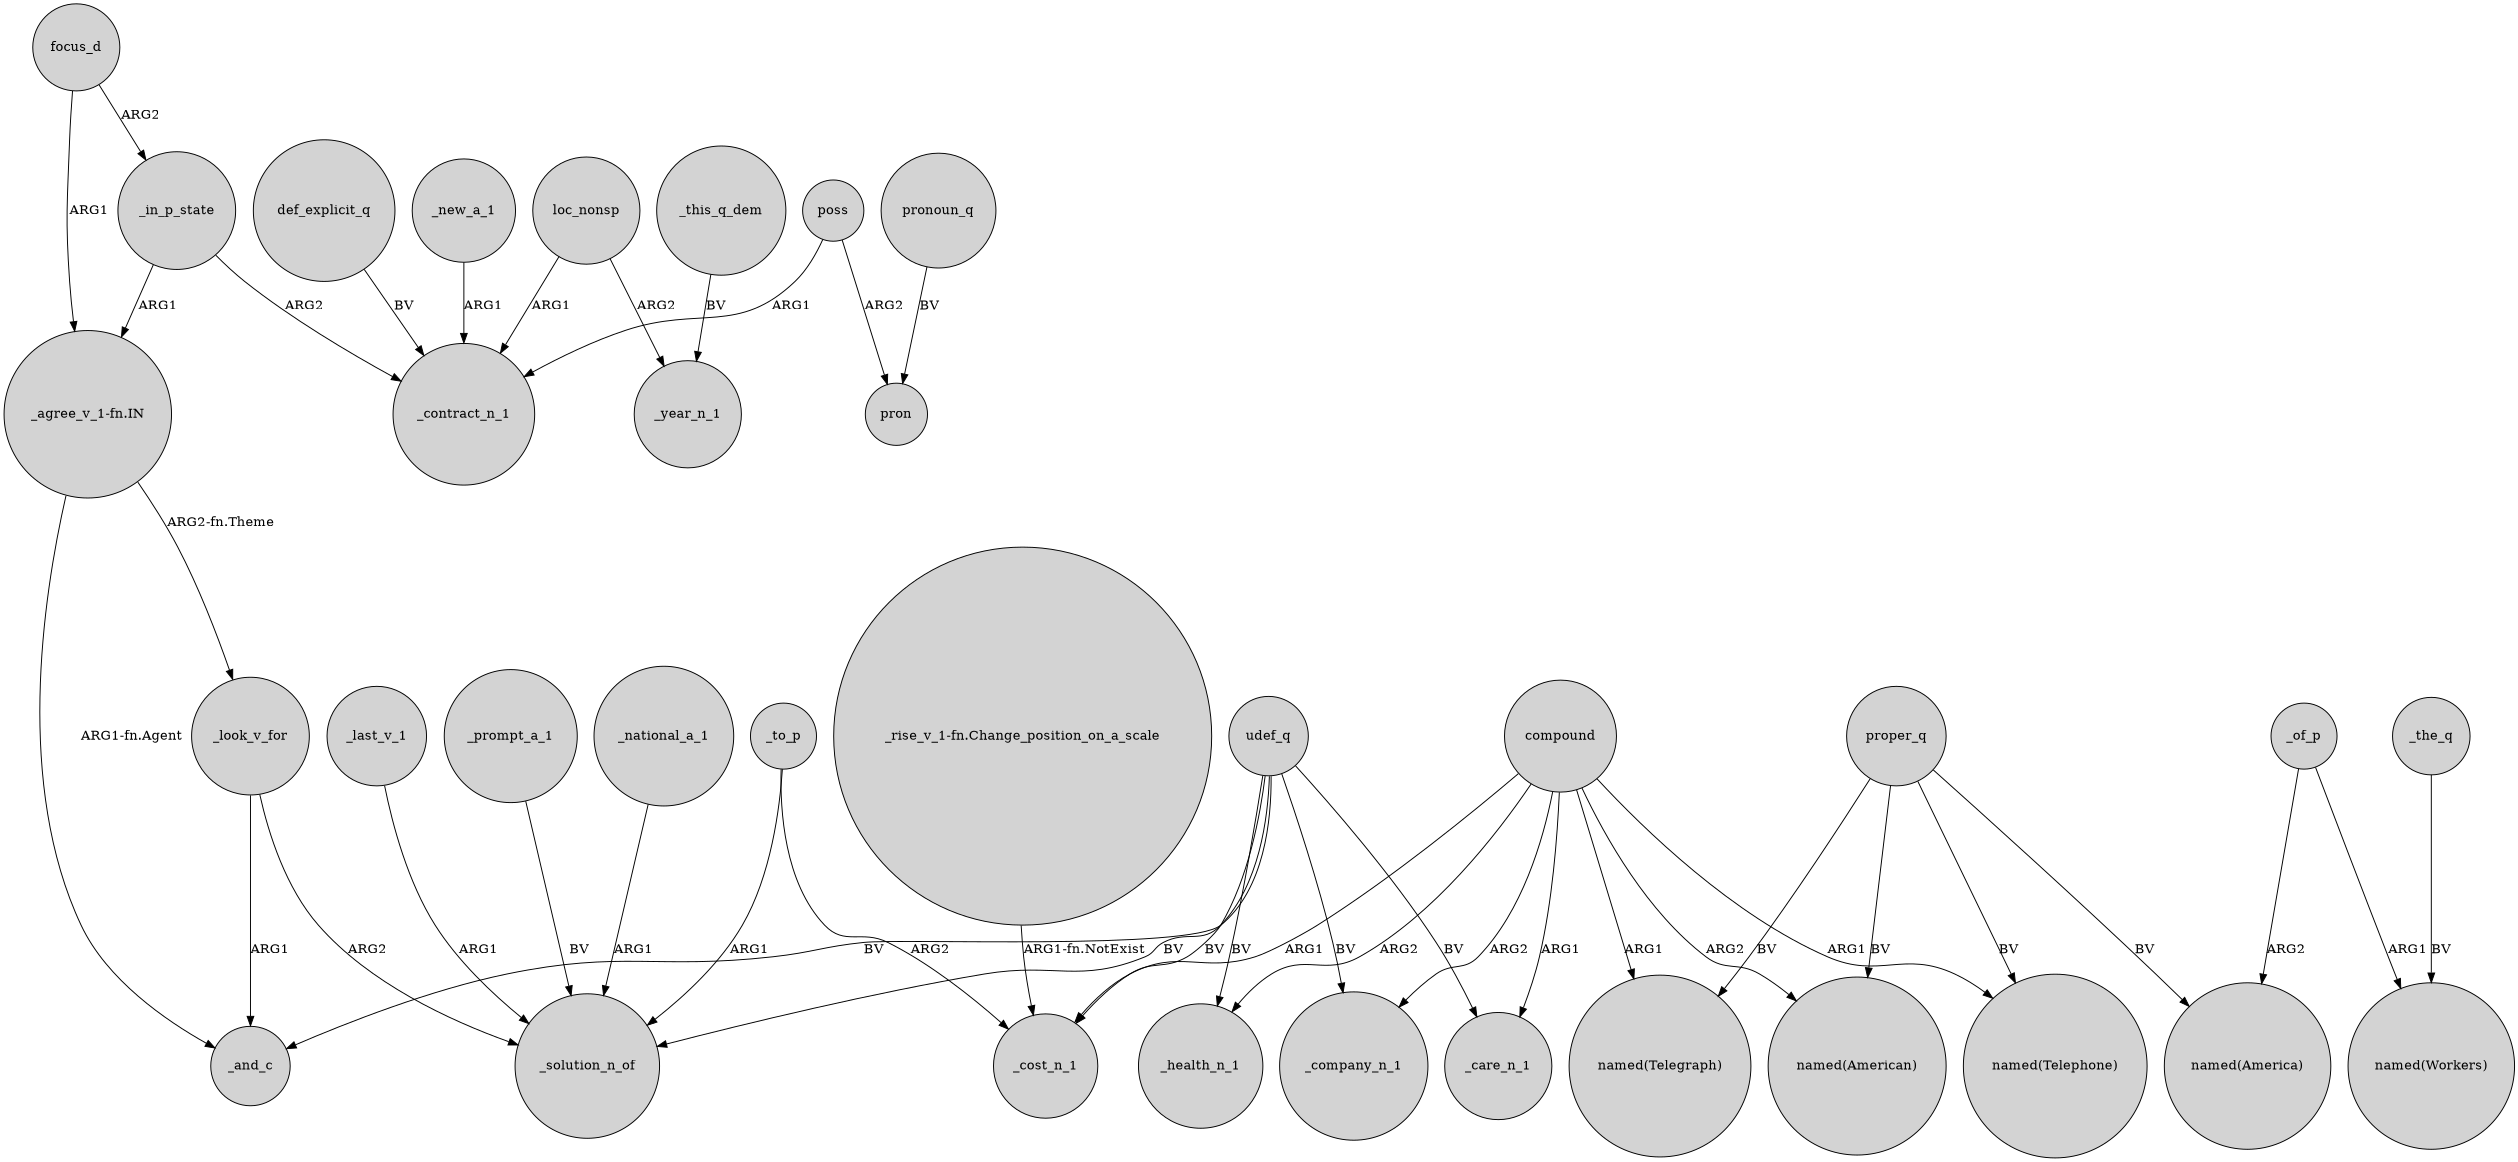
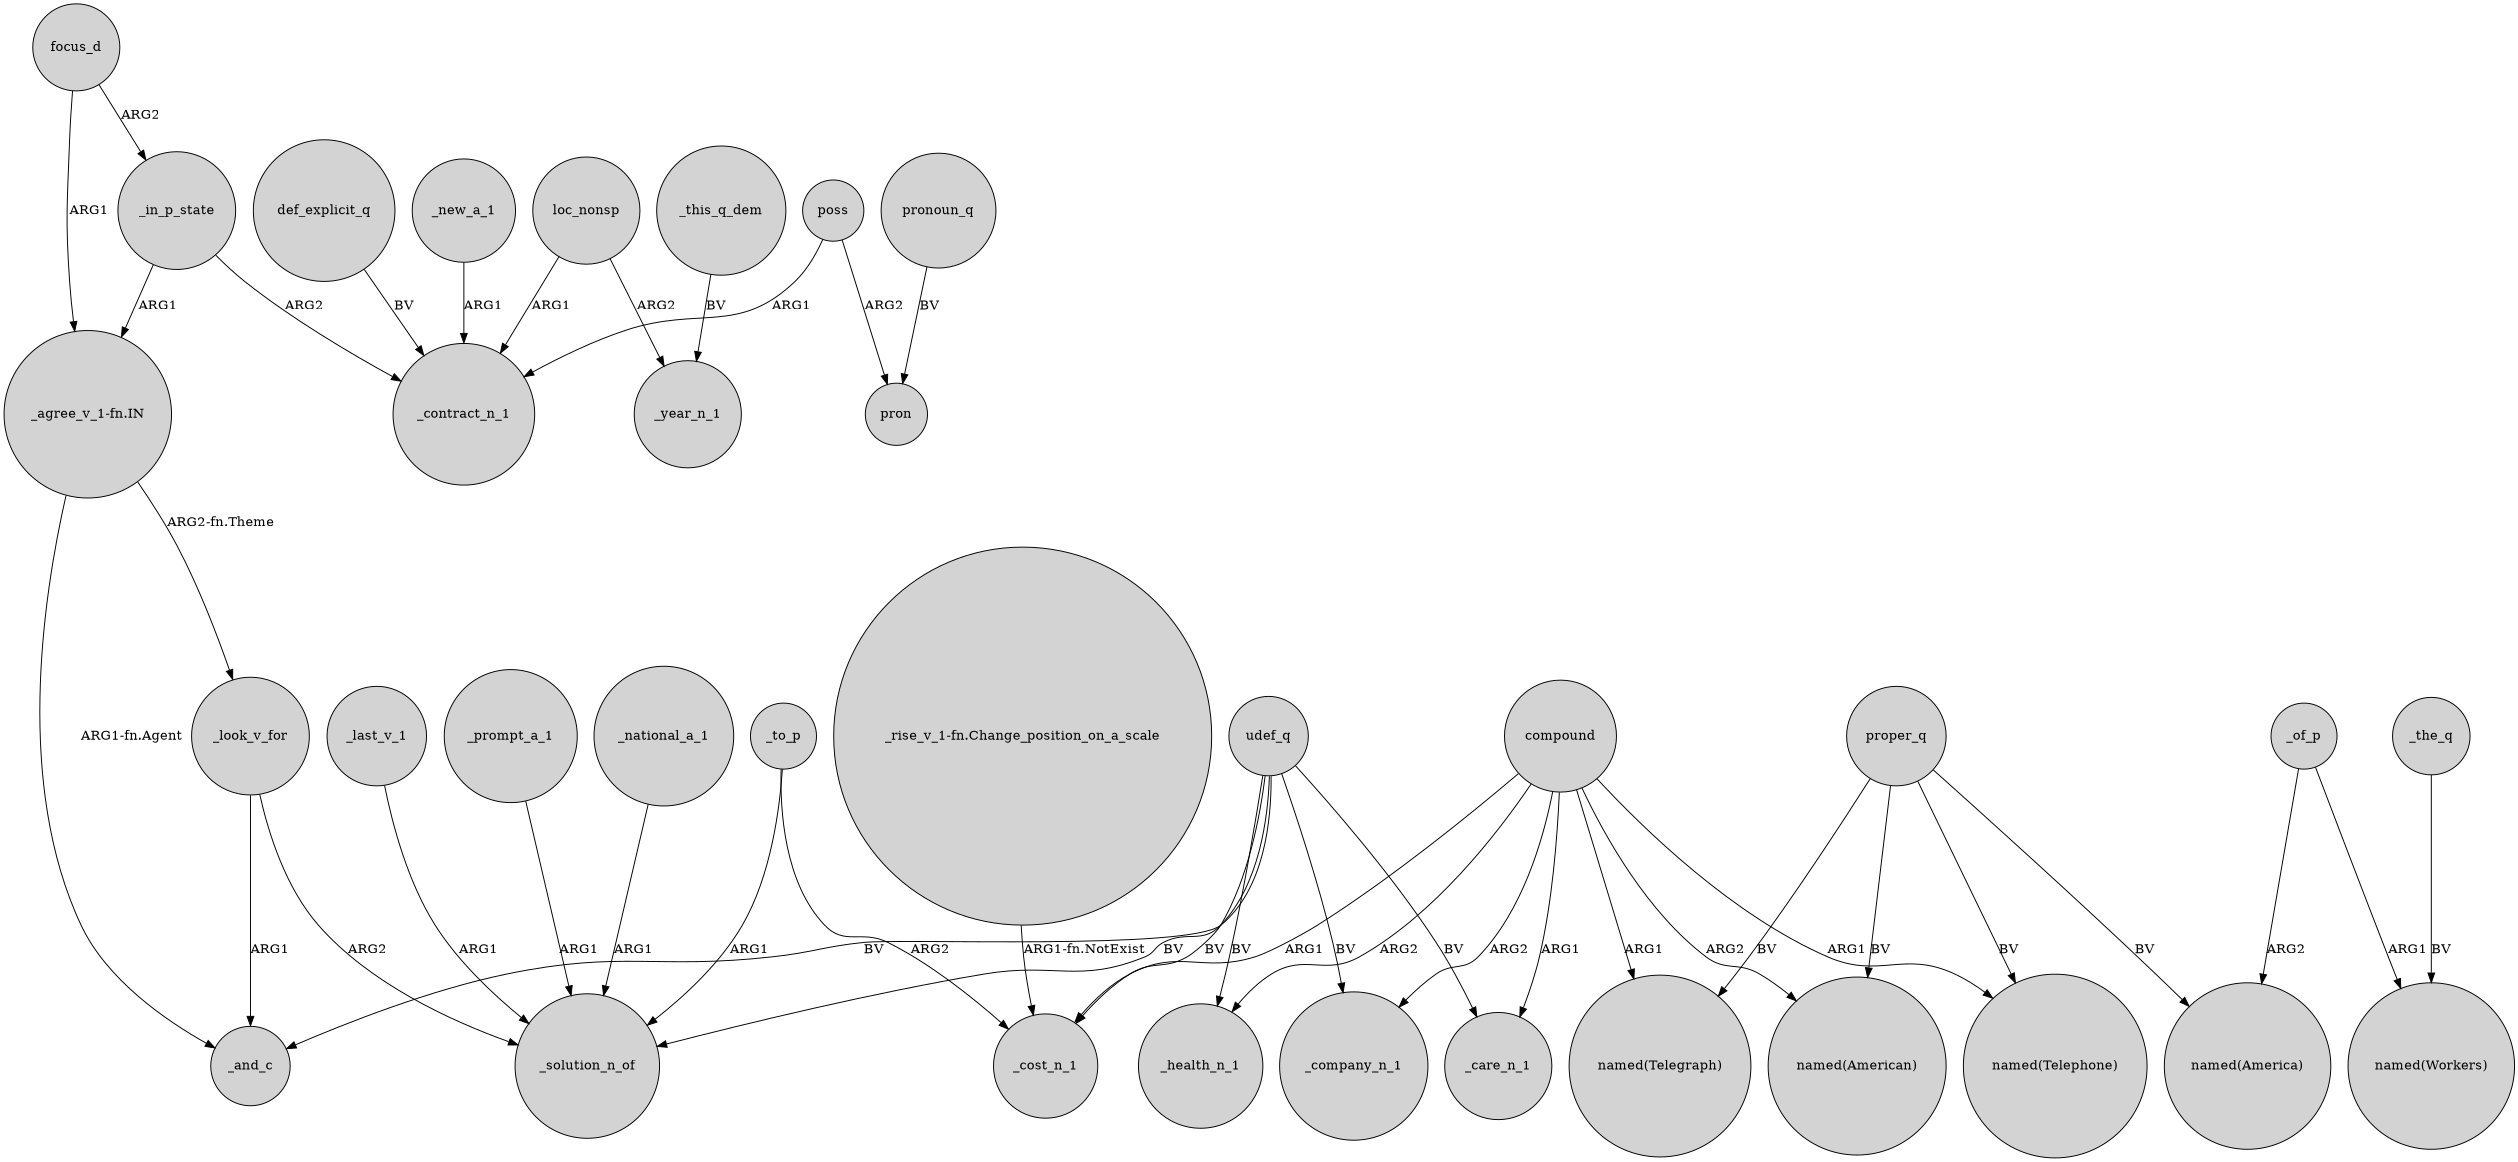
edge "_prompt_a_1" -> "_solution_n_of": label "BV" -> "ARG1"
